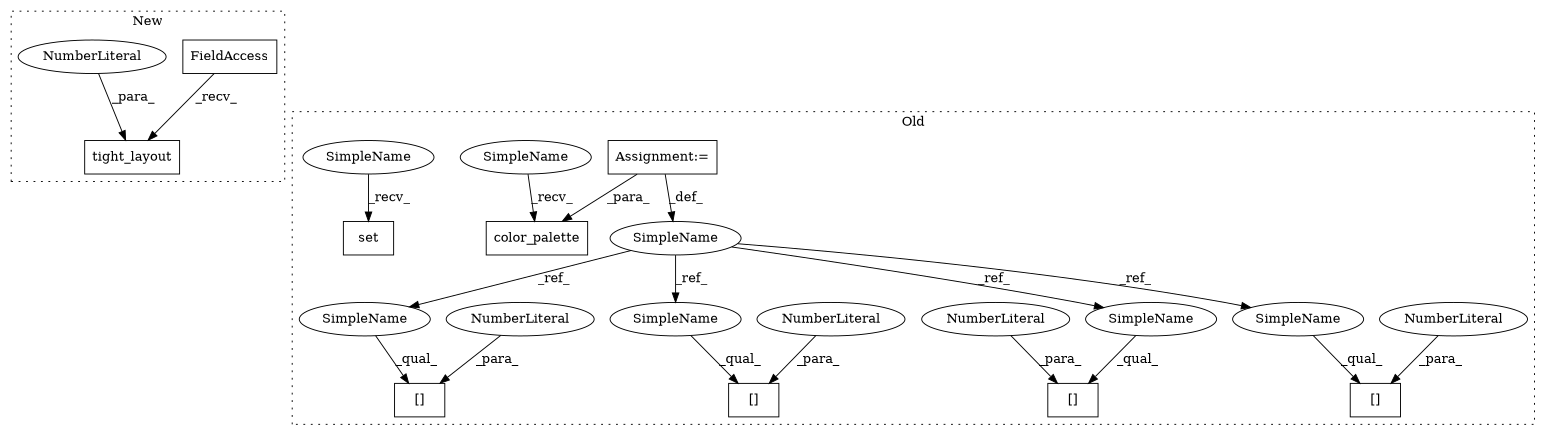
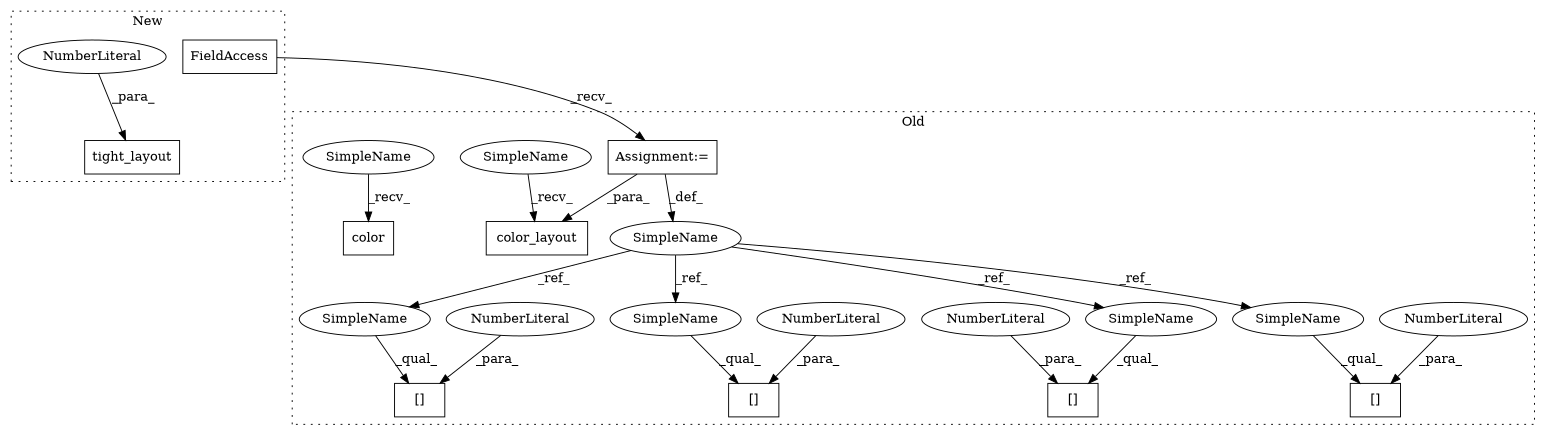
edge "FieldAccess" -> "tight_layout": now "FieldAccess" -> "Assignment:="
node "set": label "set" -> "color"
node "color_palette": label "color_palette" -> "color_layout"
